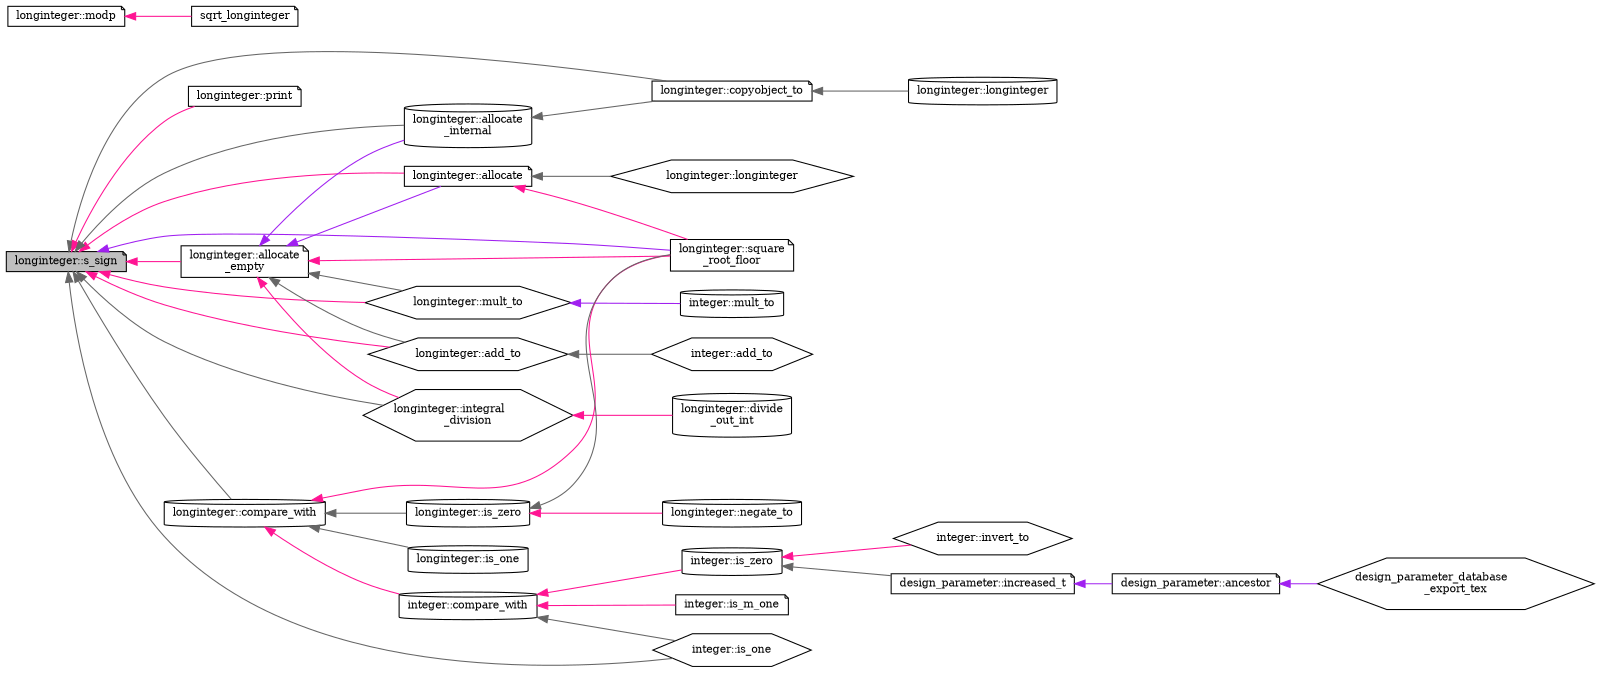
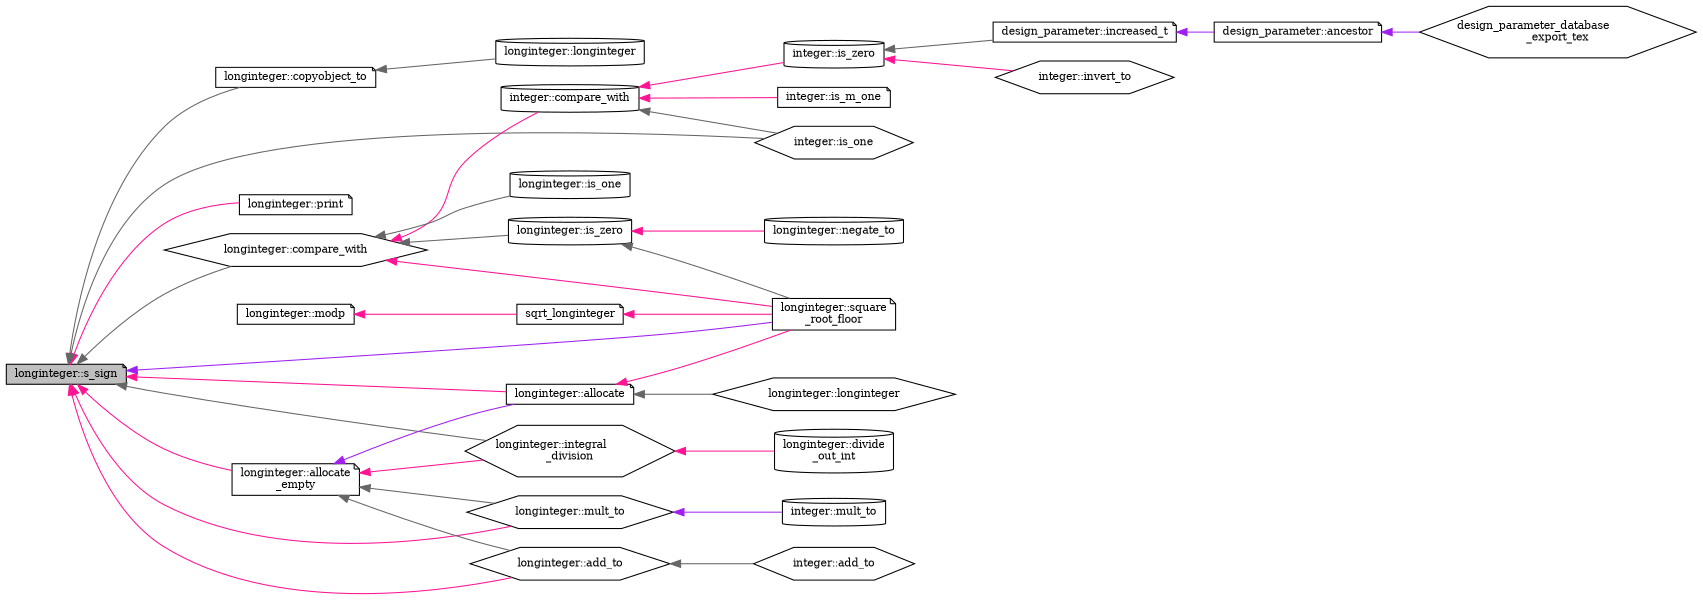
node "longinteger::allocate _internal": removed
edge "longinteger::square _root_floor" -> "longinteger::allocate _empty": now "longinteger::square _root_floor" -> "sqrt_longinteger"
node "longinteger::compare_with": shape cylinder -> hexagon
